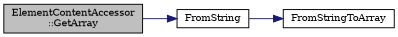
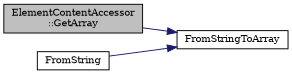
edge "ElementContentAccessor ::GetArray" -> "FromString": now "ElementContentAccessor ::GetArray" -> "FromStringToArray"
